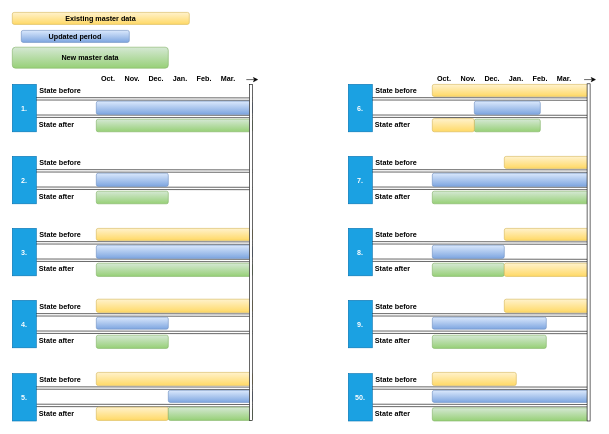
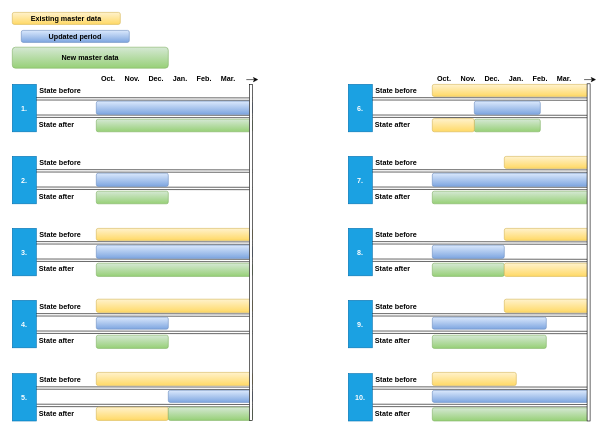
node "Existing master data": size 177x12 -> 108x12
node "50.": label "50." -> "10."
